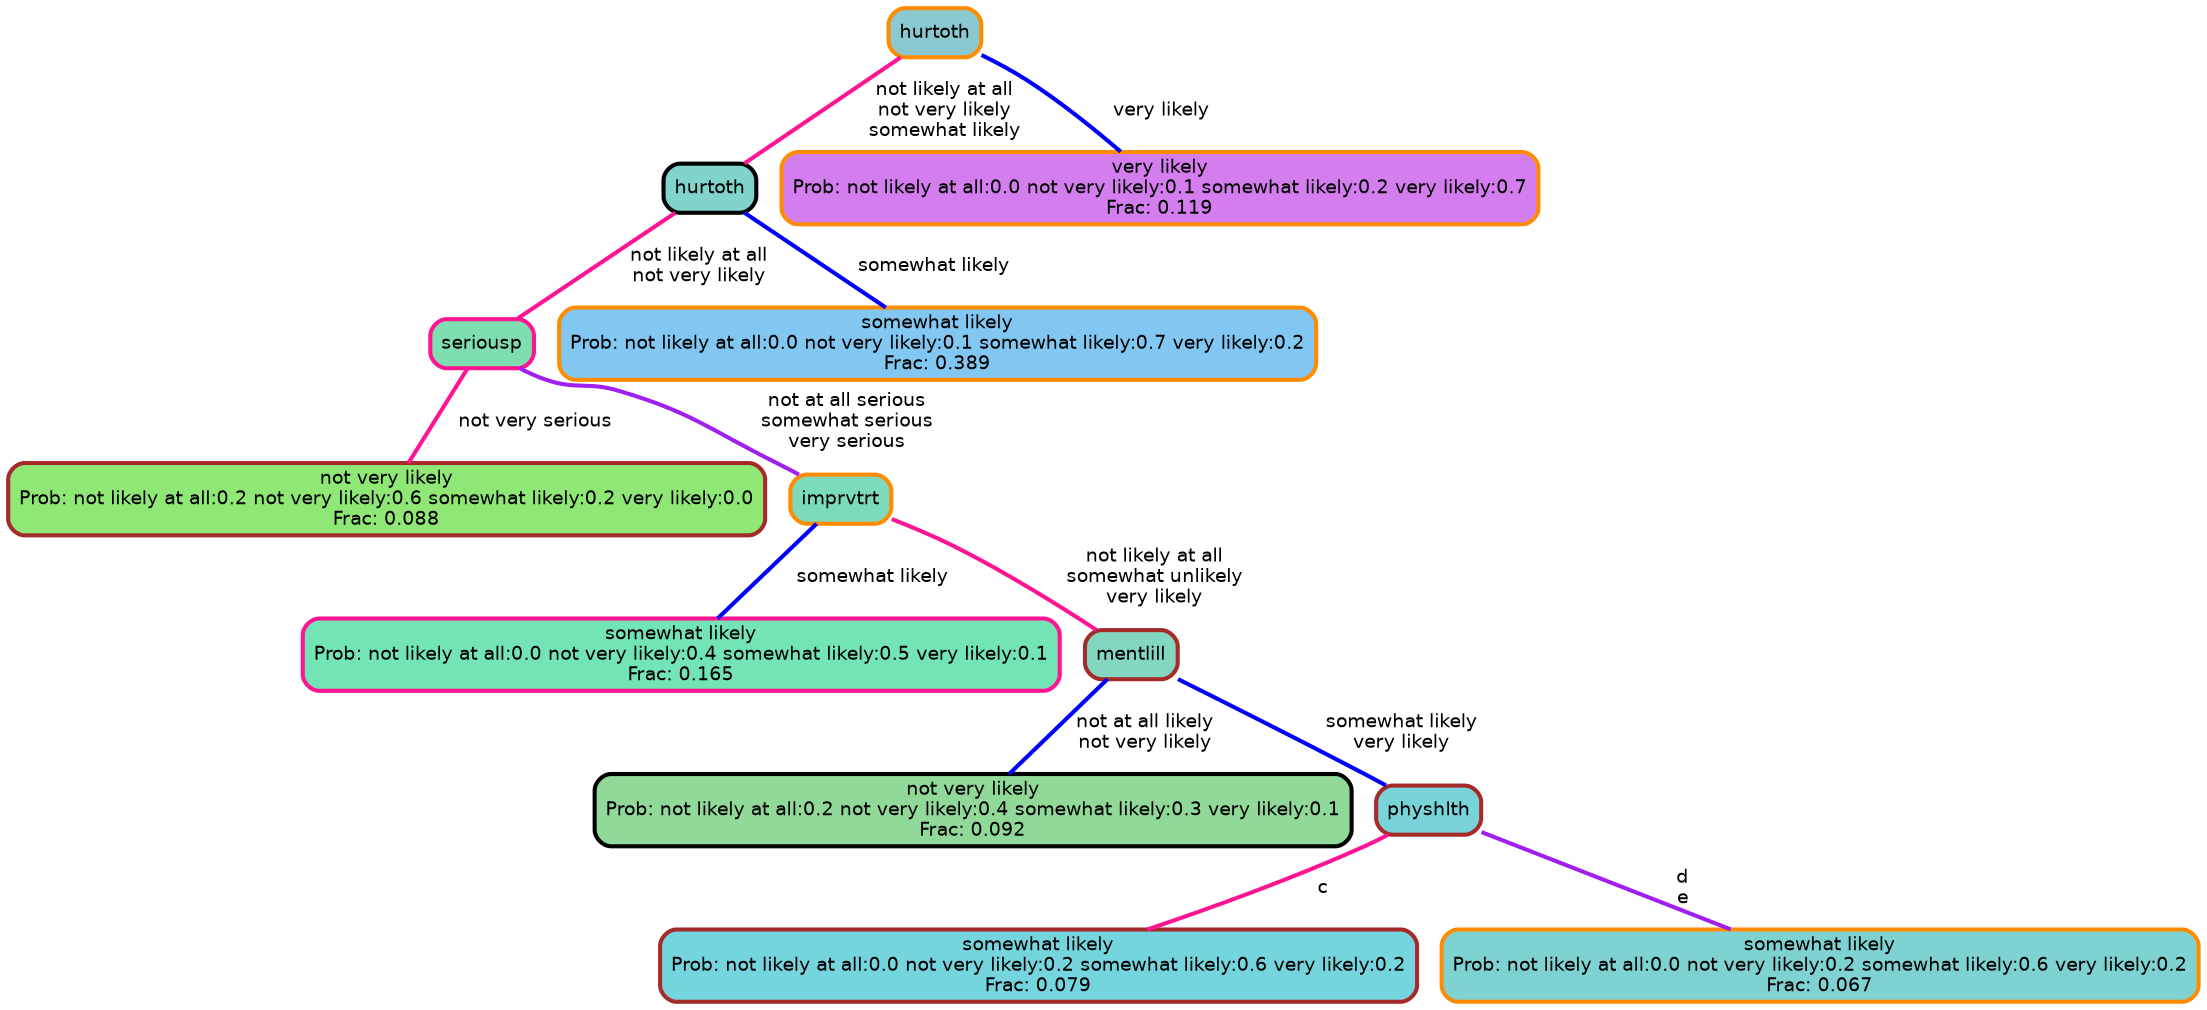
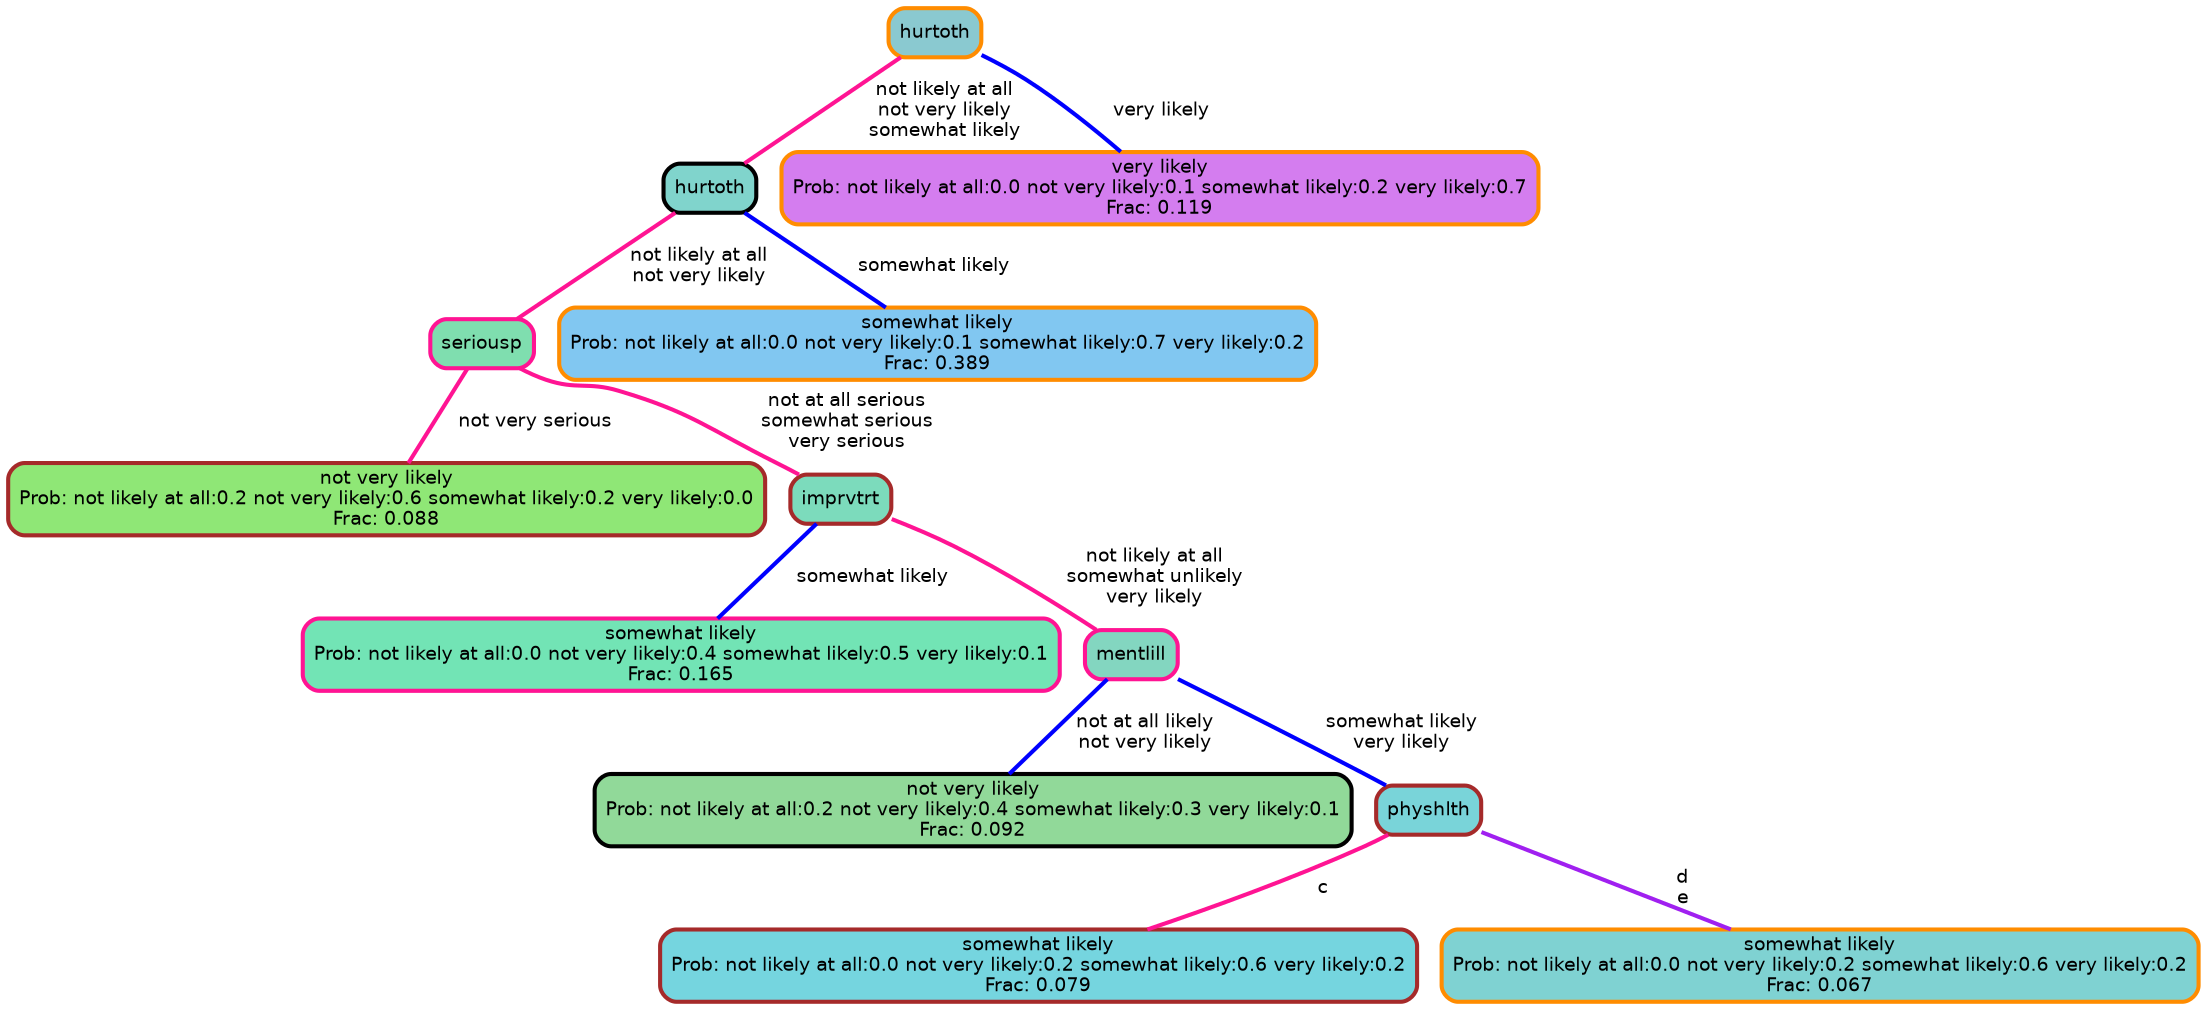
edge "seriousp" -- "imprvtrt": color purple -> deeppink
node "imprvtrt": color darkorange -> brown
node "mentlill": color brown -> deeppink
